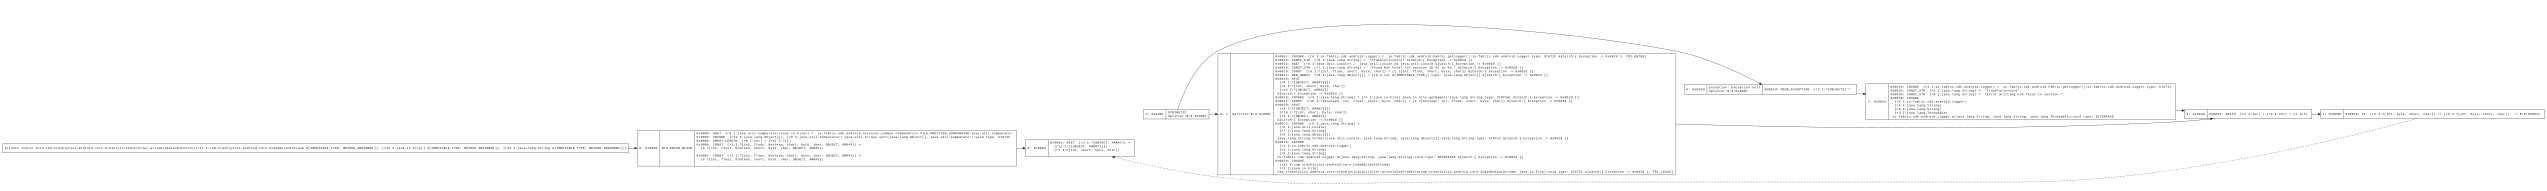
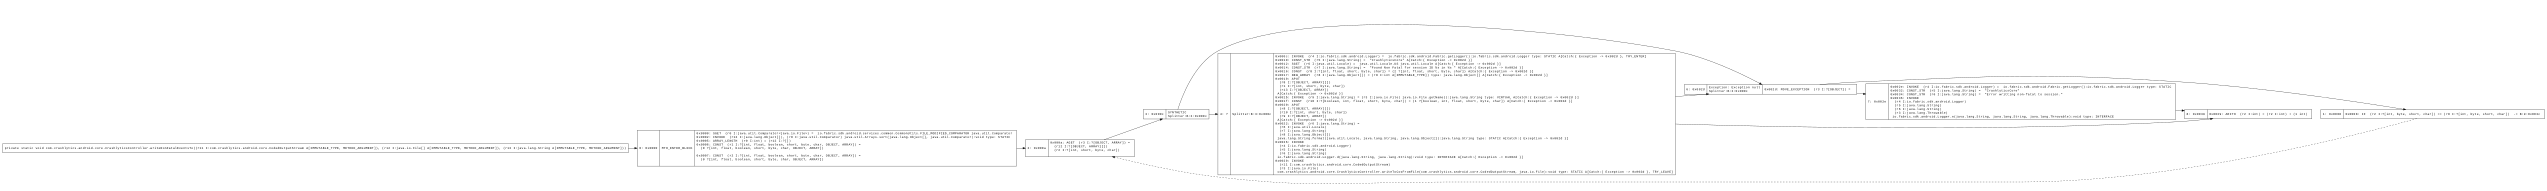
edge "4: ?" -> "6: 0x002d": added
edge "8: 0x0039" -> "1: 0x0008": now "6: 0x002d" -> "1: 0x0008"
edge "2: 0x000a" -> "3: 0x000c": added
